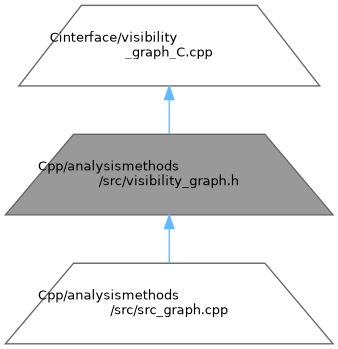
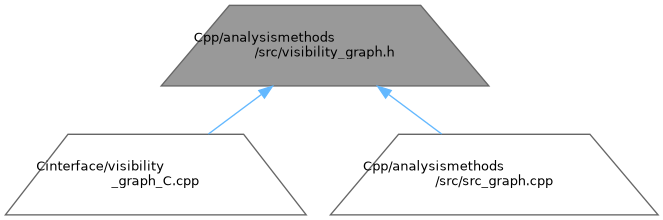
edge "Cpp/analysismethods /src/visibility_graph.h" -> "Cinterface/visibility _graph_C.cpp": reversed
